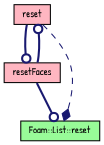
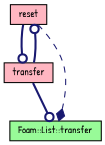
node "resetFaces": label "resetFaces" -> "transfer"
node "Foam::List::reset": label "Foam::List::reset" -> "Foam::List::transfer"
